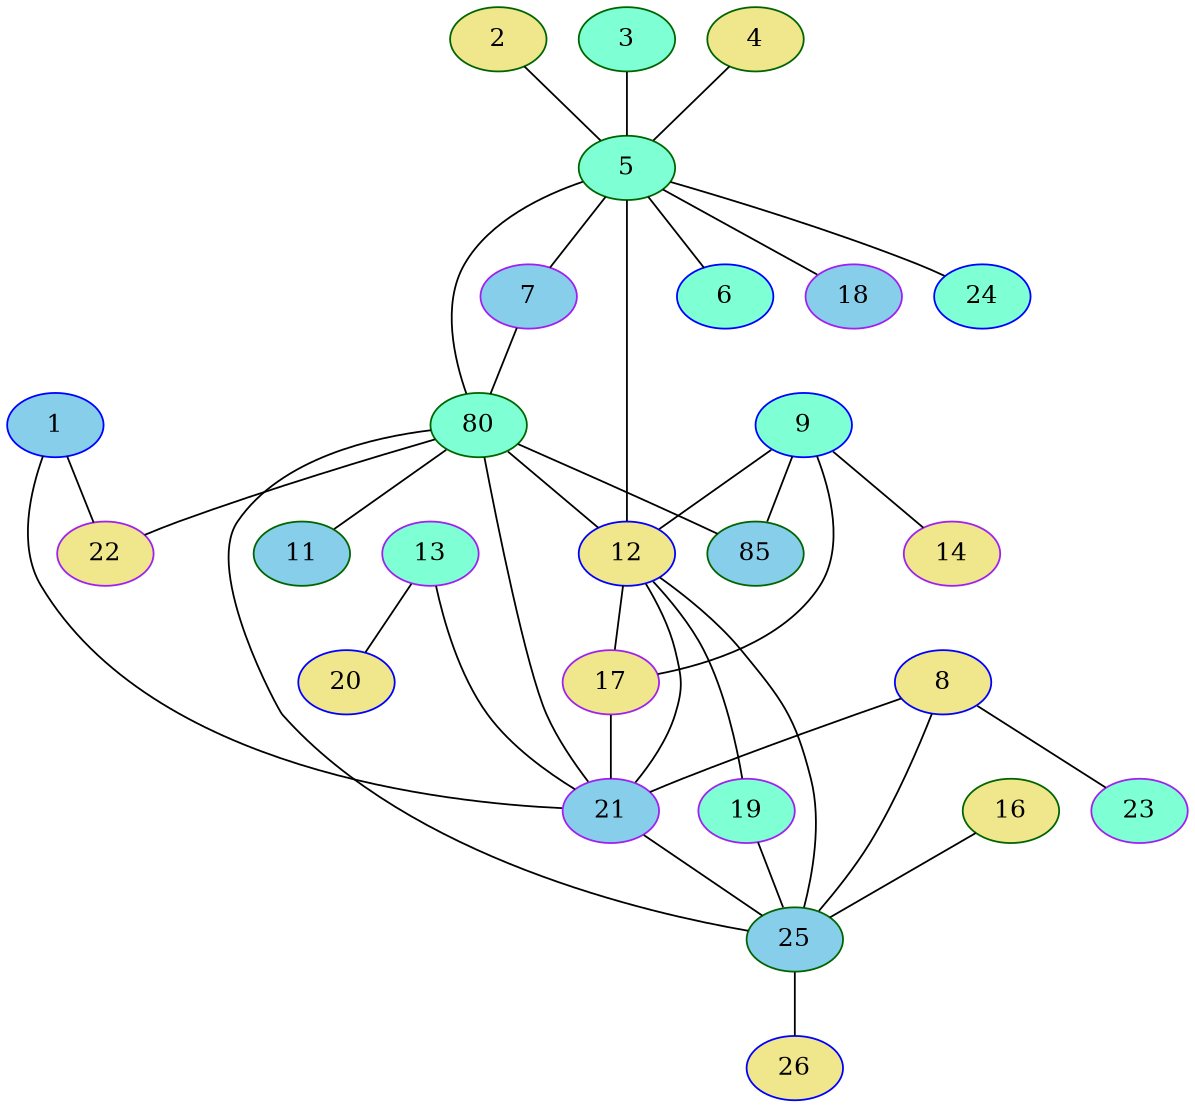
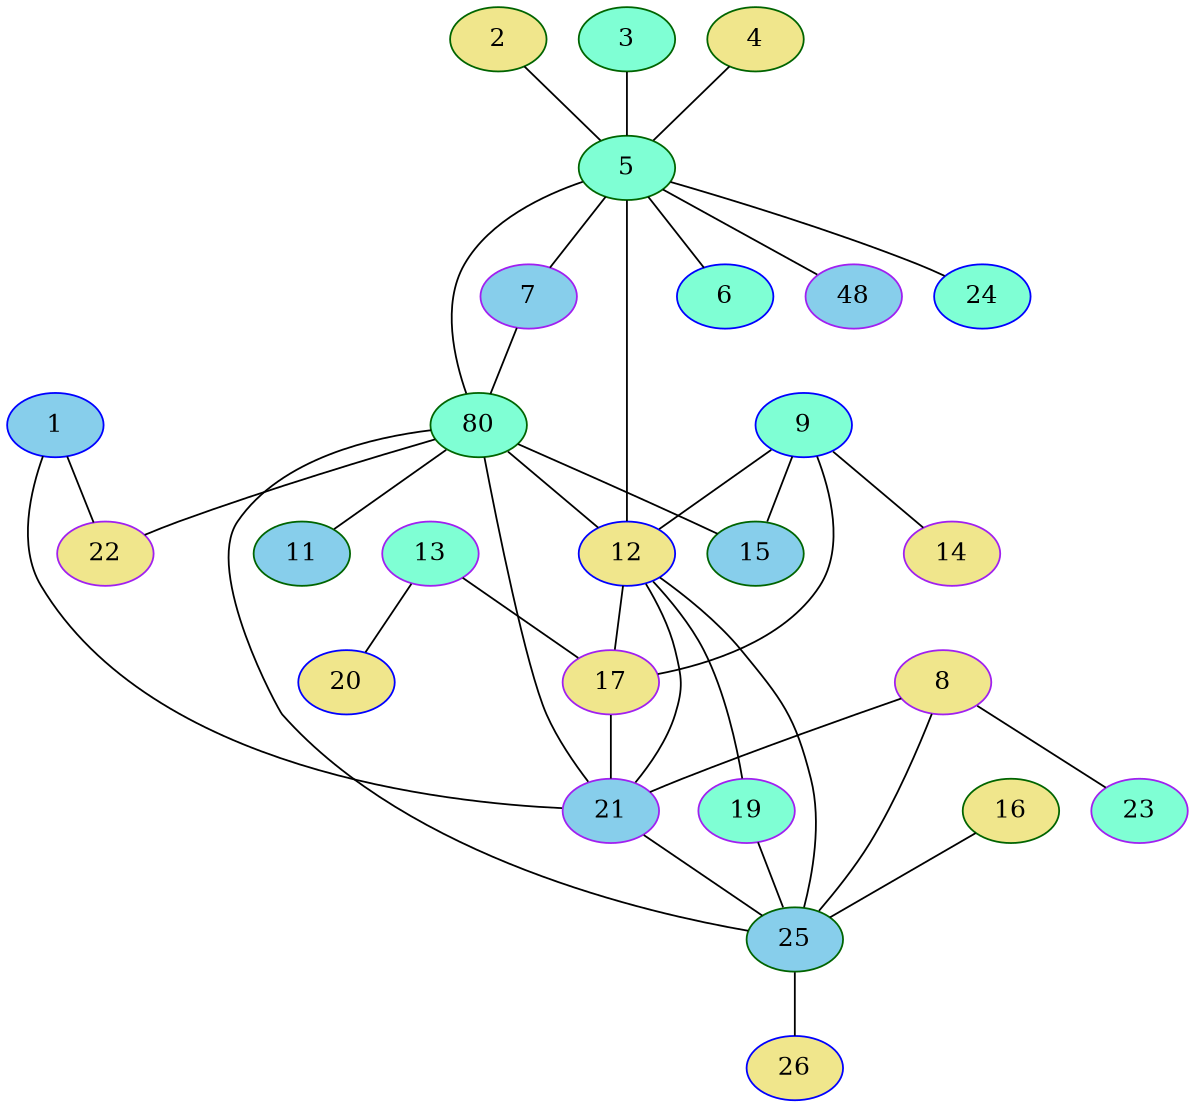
node "18": label "18" -> "48"
node "85": label "85" -> "15"
node "8": color blue -> purple
edge "13" -- "21": now "13" -- "17"
